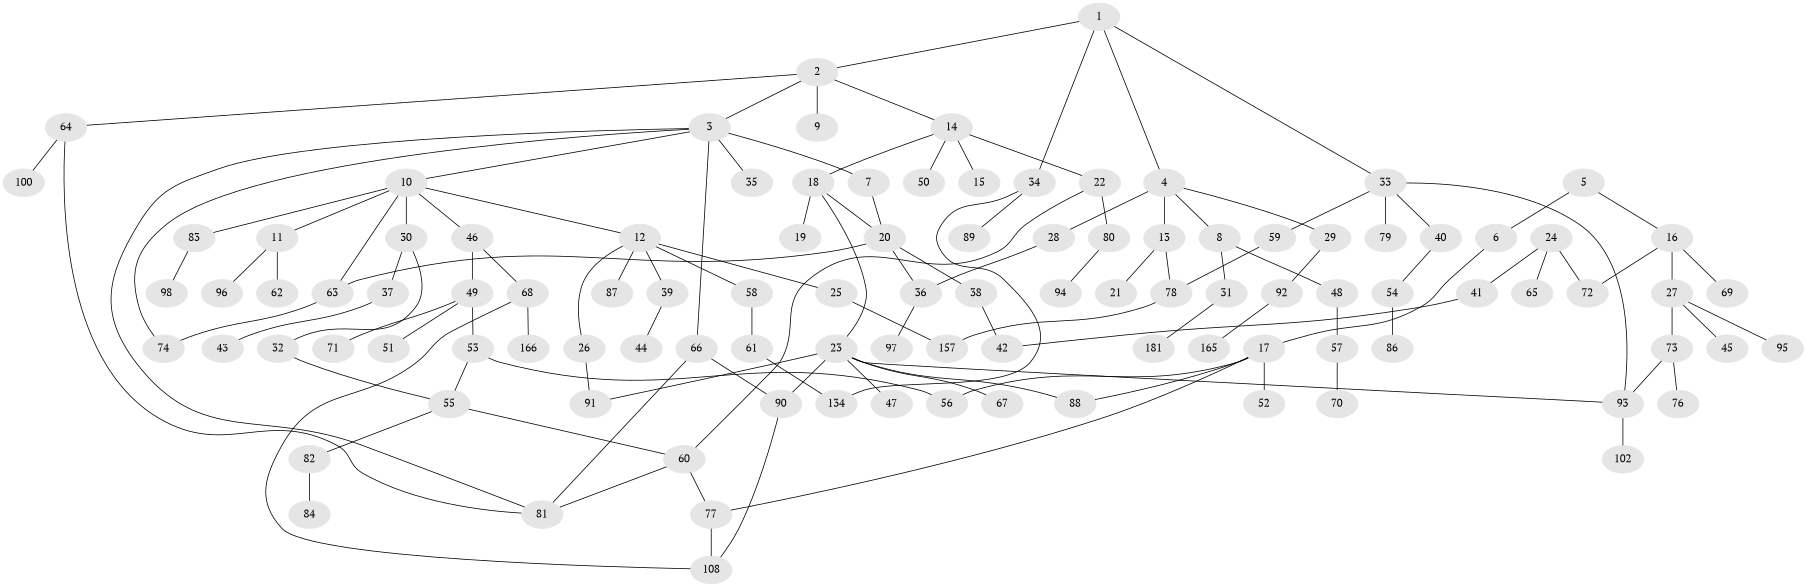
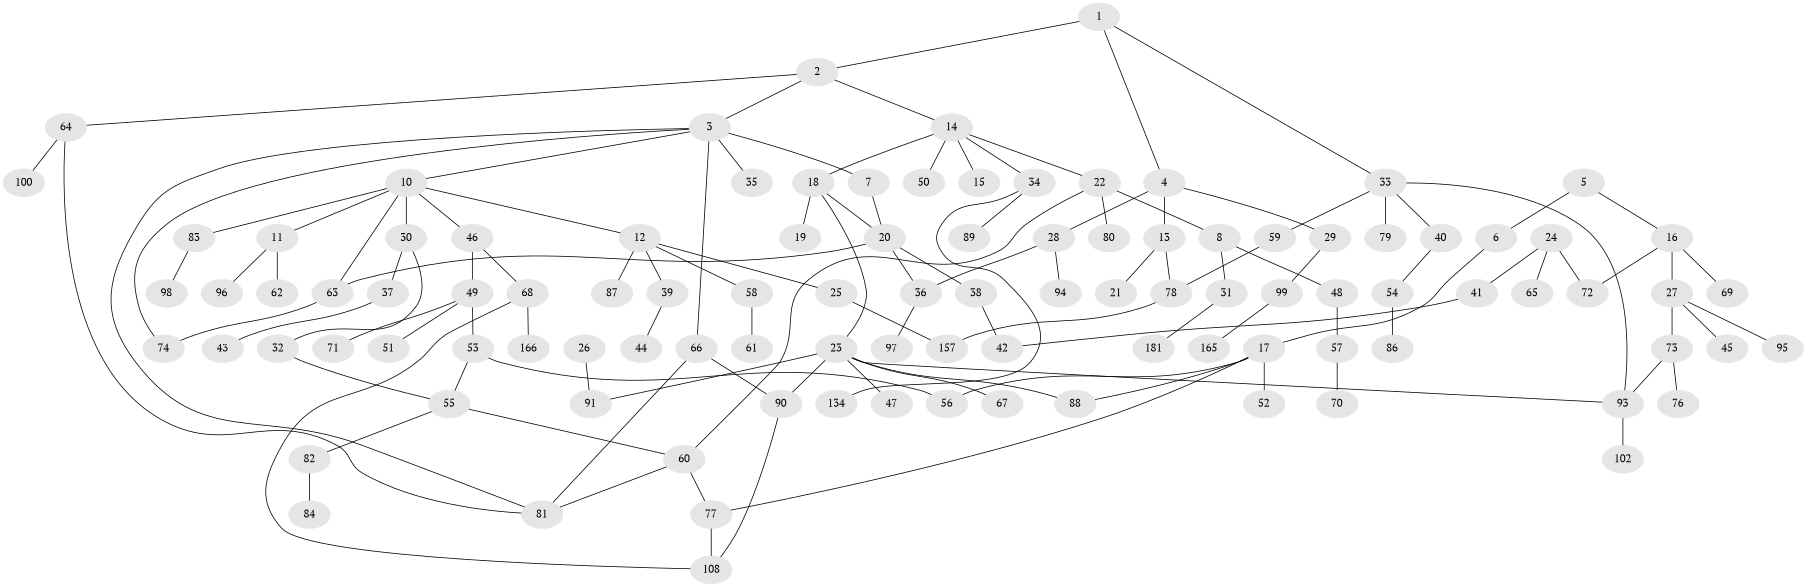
edge "1" -- "34": now "14" -- "34"
node "9": removed
edge "4" -- "8": now "22" -- "8"
edge "80" -- "94": now "28" -- "94"
edge "12" -- "26": removed
node "92": label "92" -> "99"
edge "61" -- "134": removed
